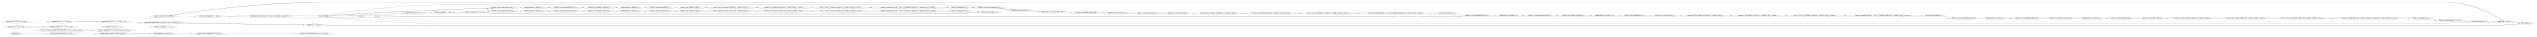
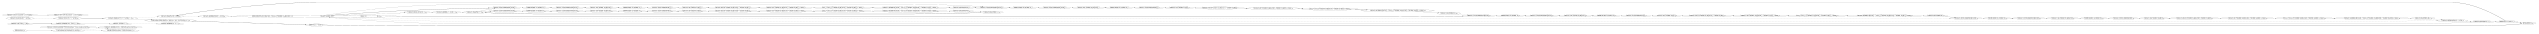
node "(FIELD_IDENTIFIER,tif_data,tif_data)": removed
